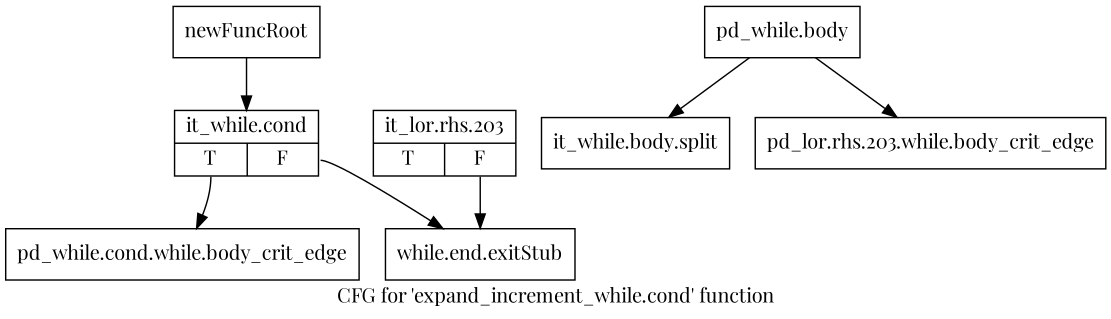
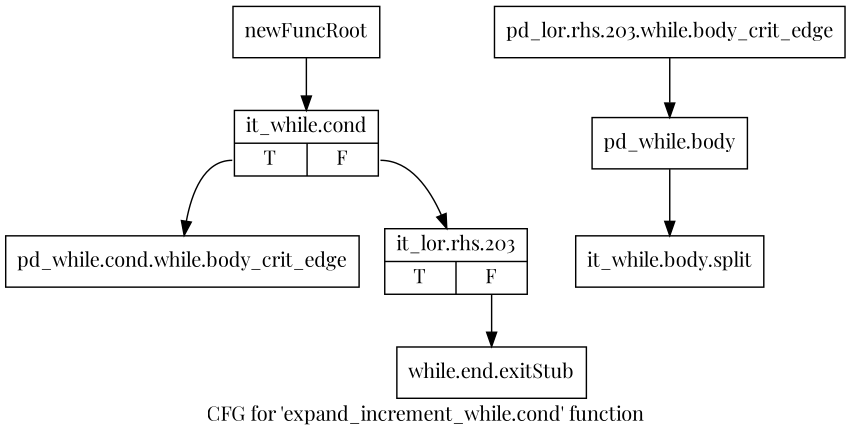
edge "pd_while.body" -> "pd_lor.rhs.203.while.body_crit_edge": reversed
edge "it_while.cond" -> "while.end.exitStub": now "it_while.cond" -> "it_lor.rhs.203"
